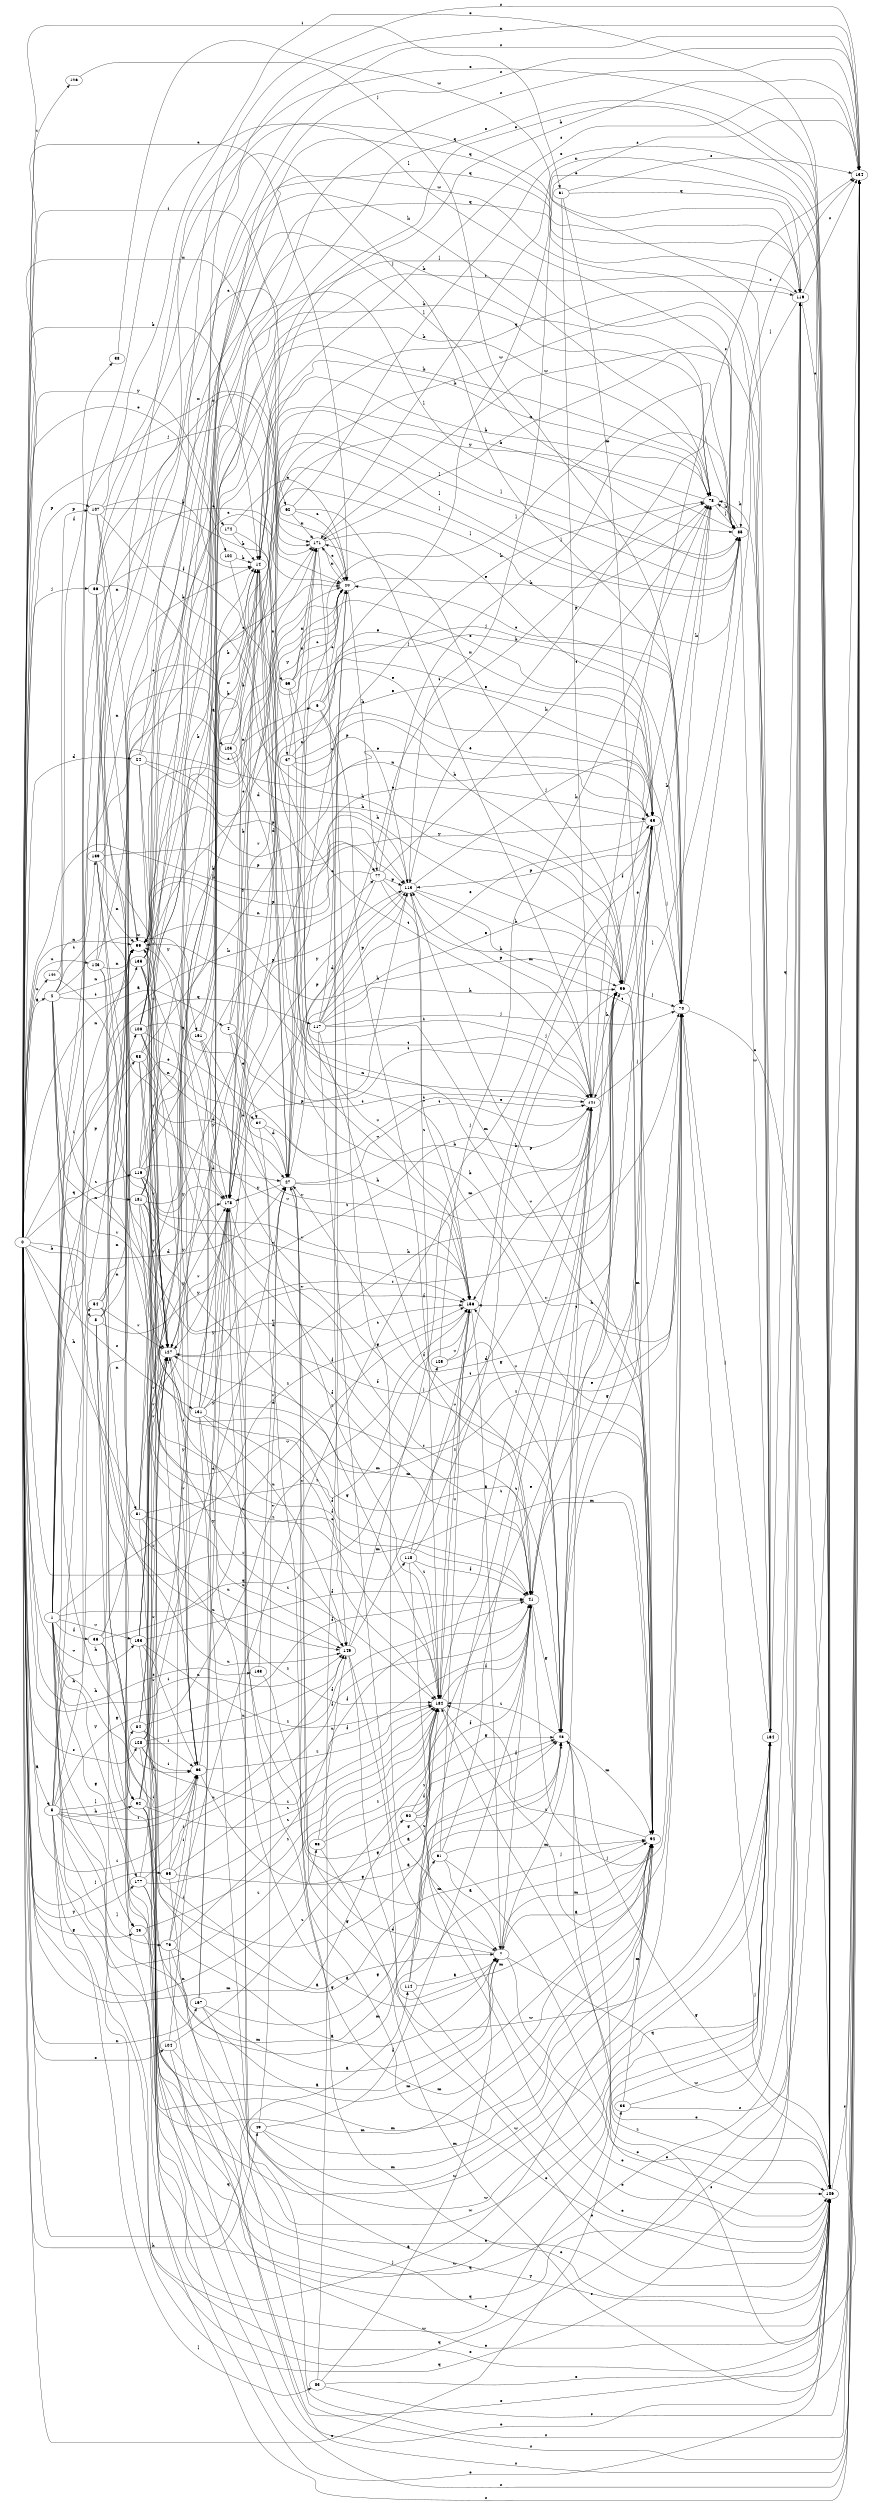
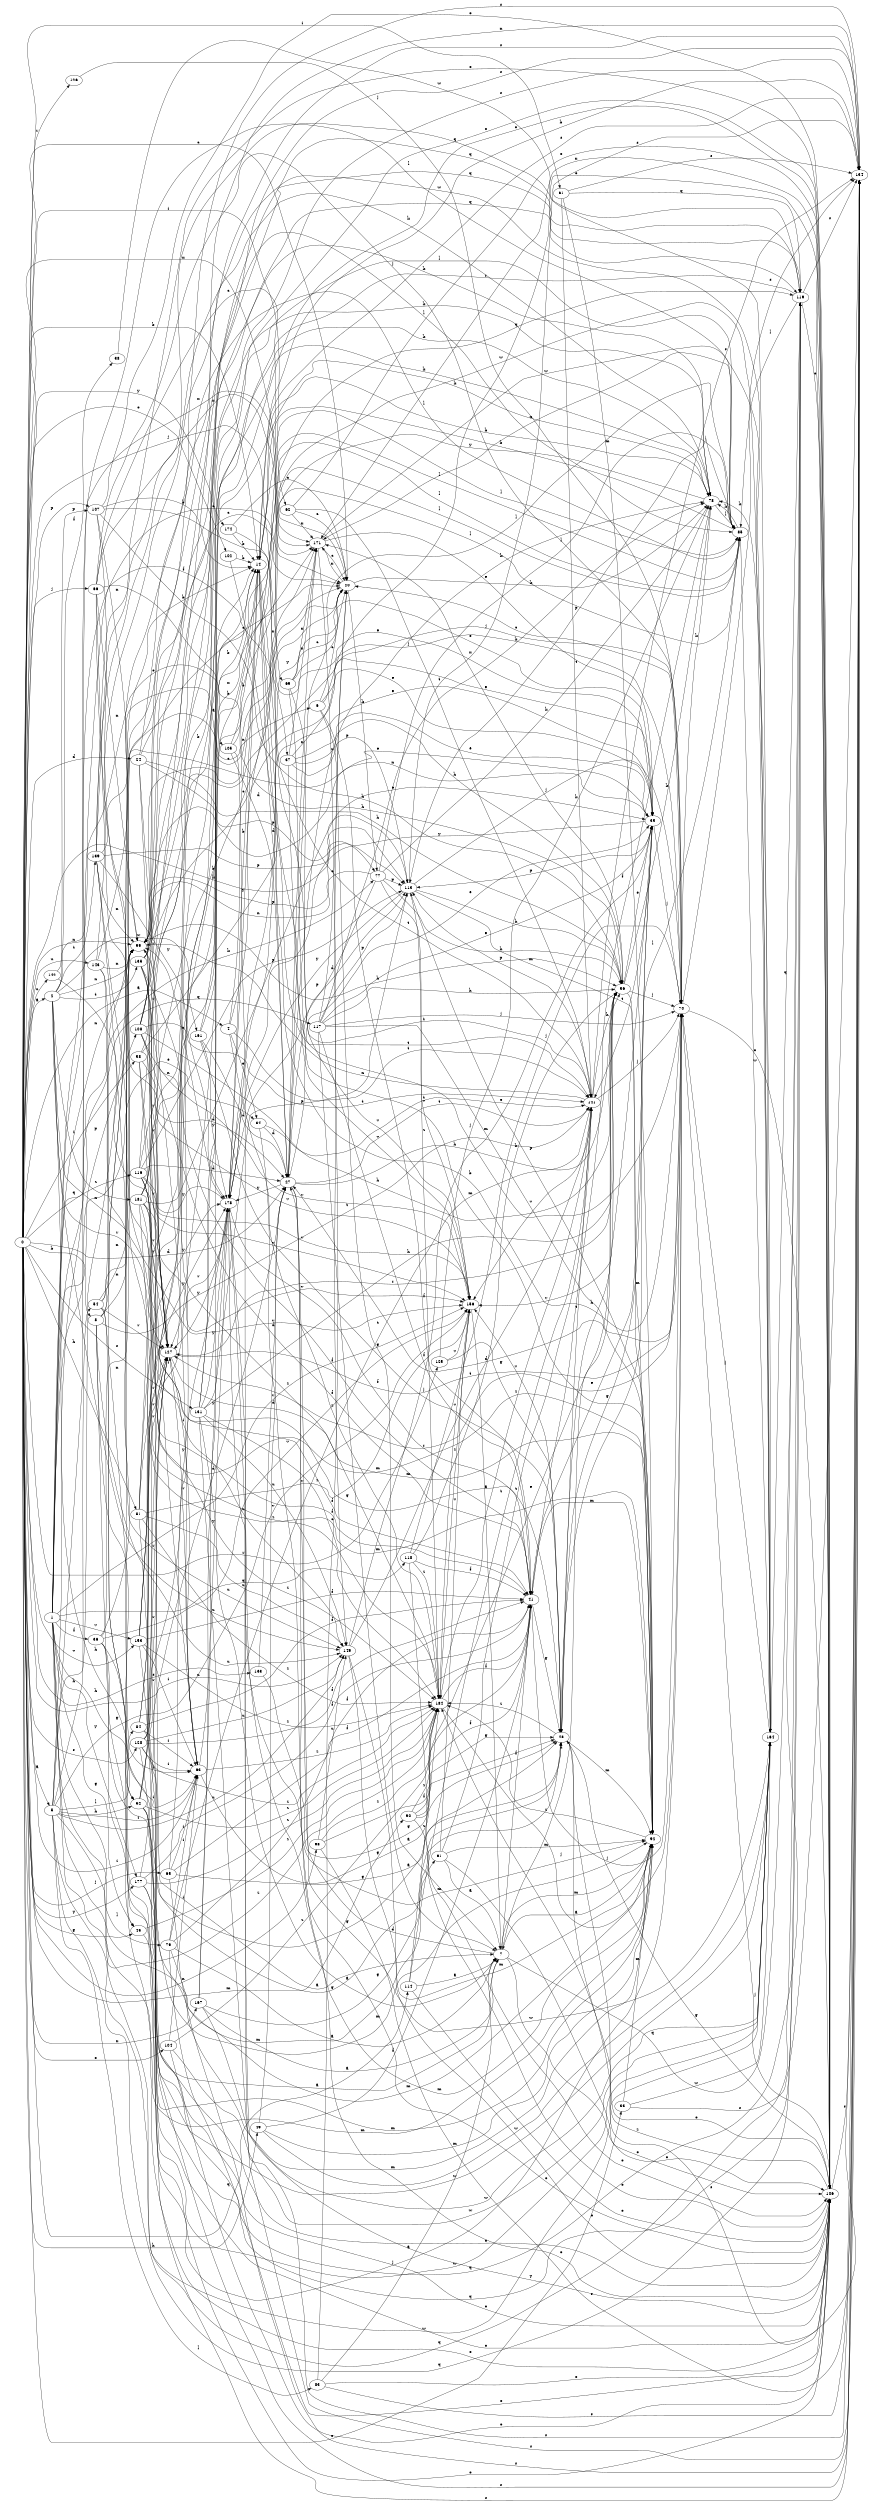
edge "20" -> "127": removed, label "r"
